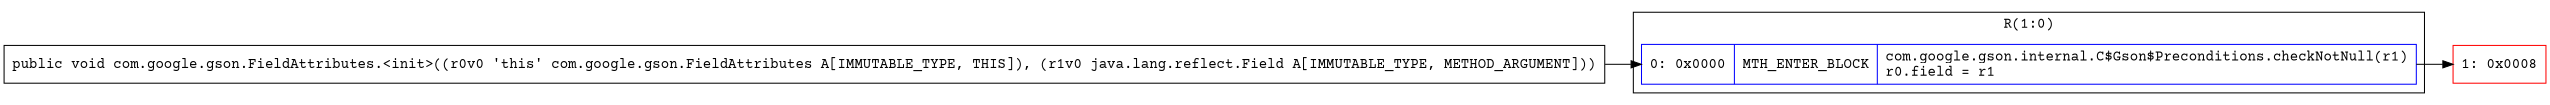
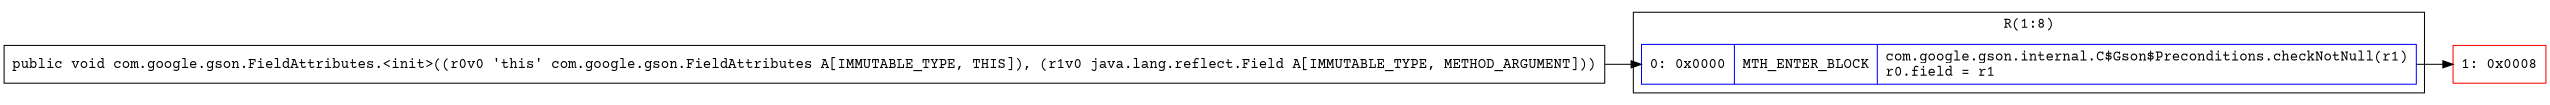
cluster "R(1:0)": label "R(1:0)" -> "R(1:8)"
